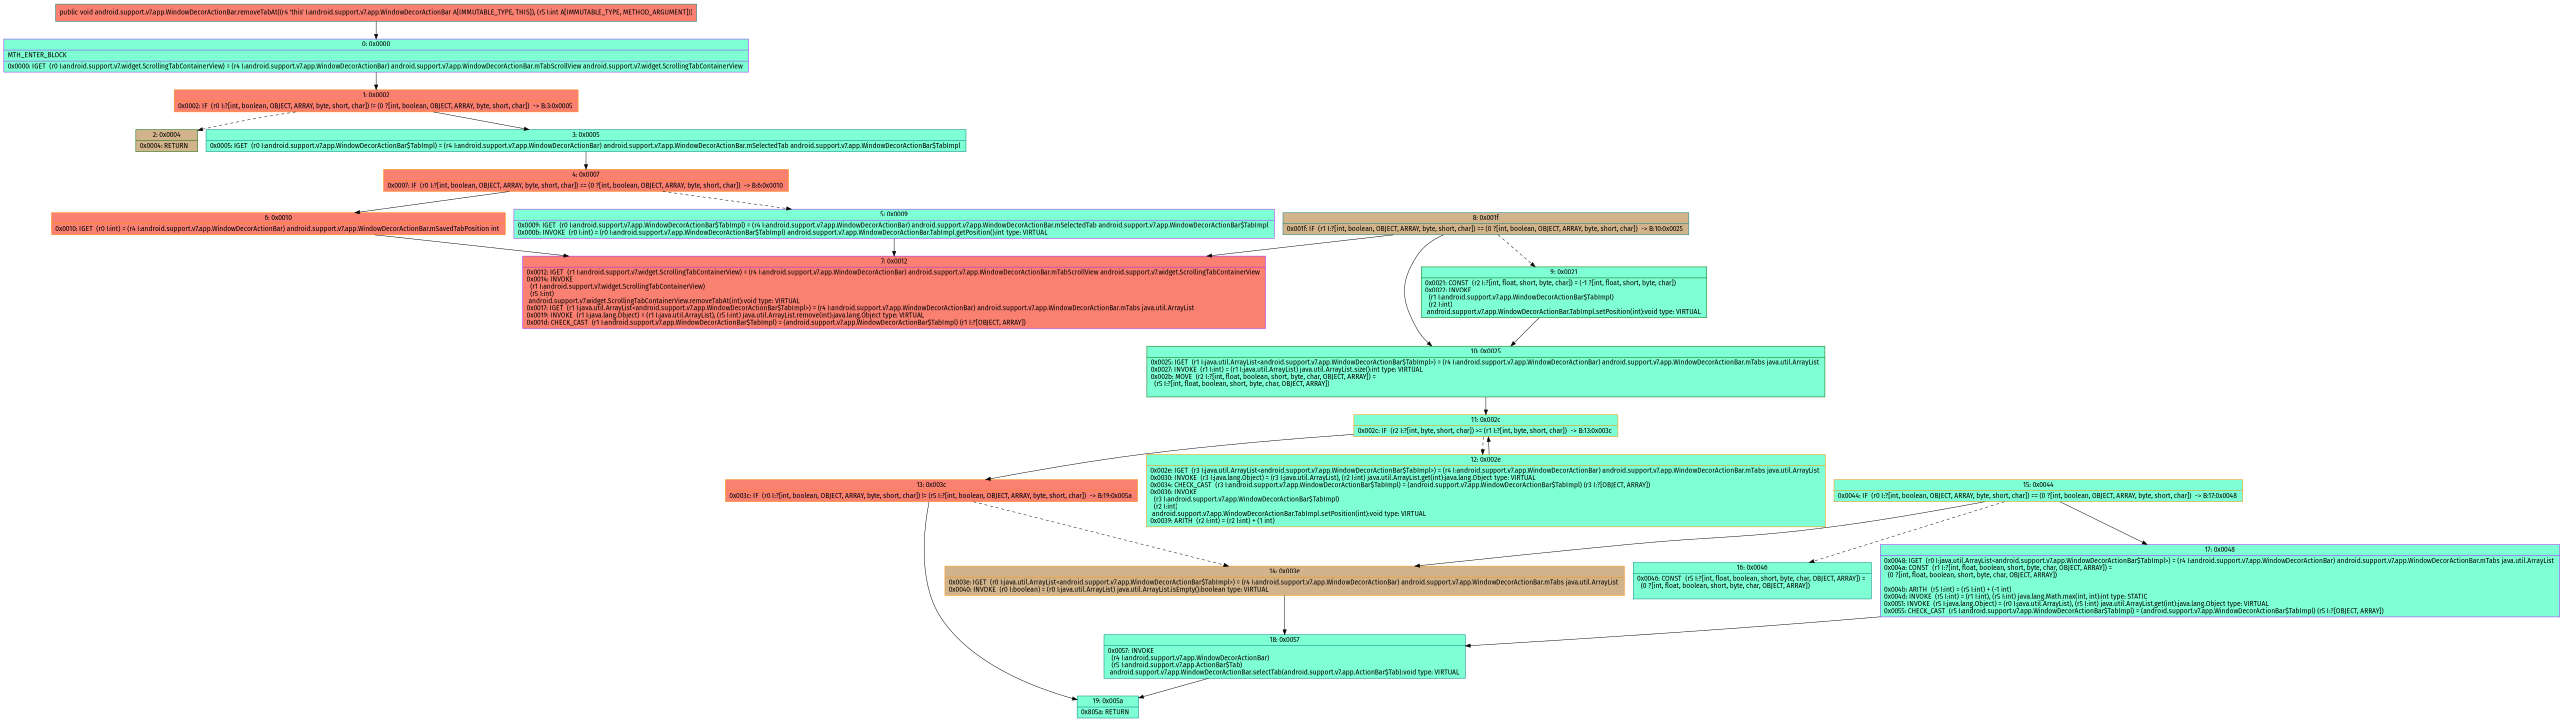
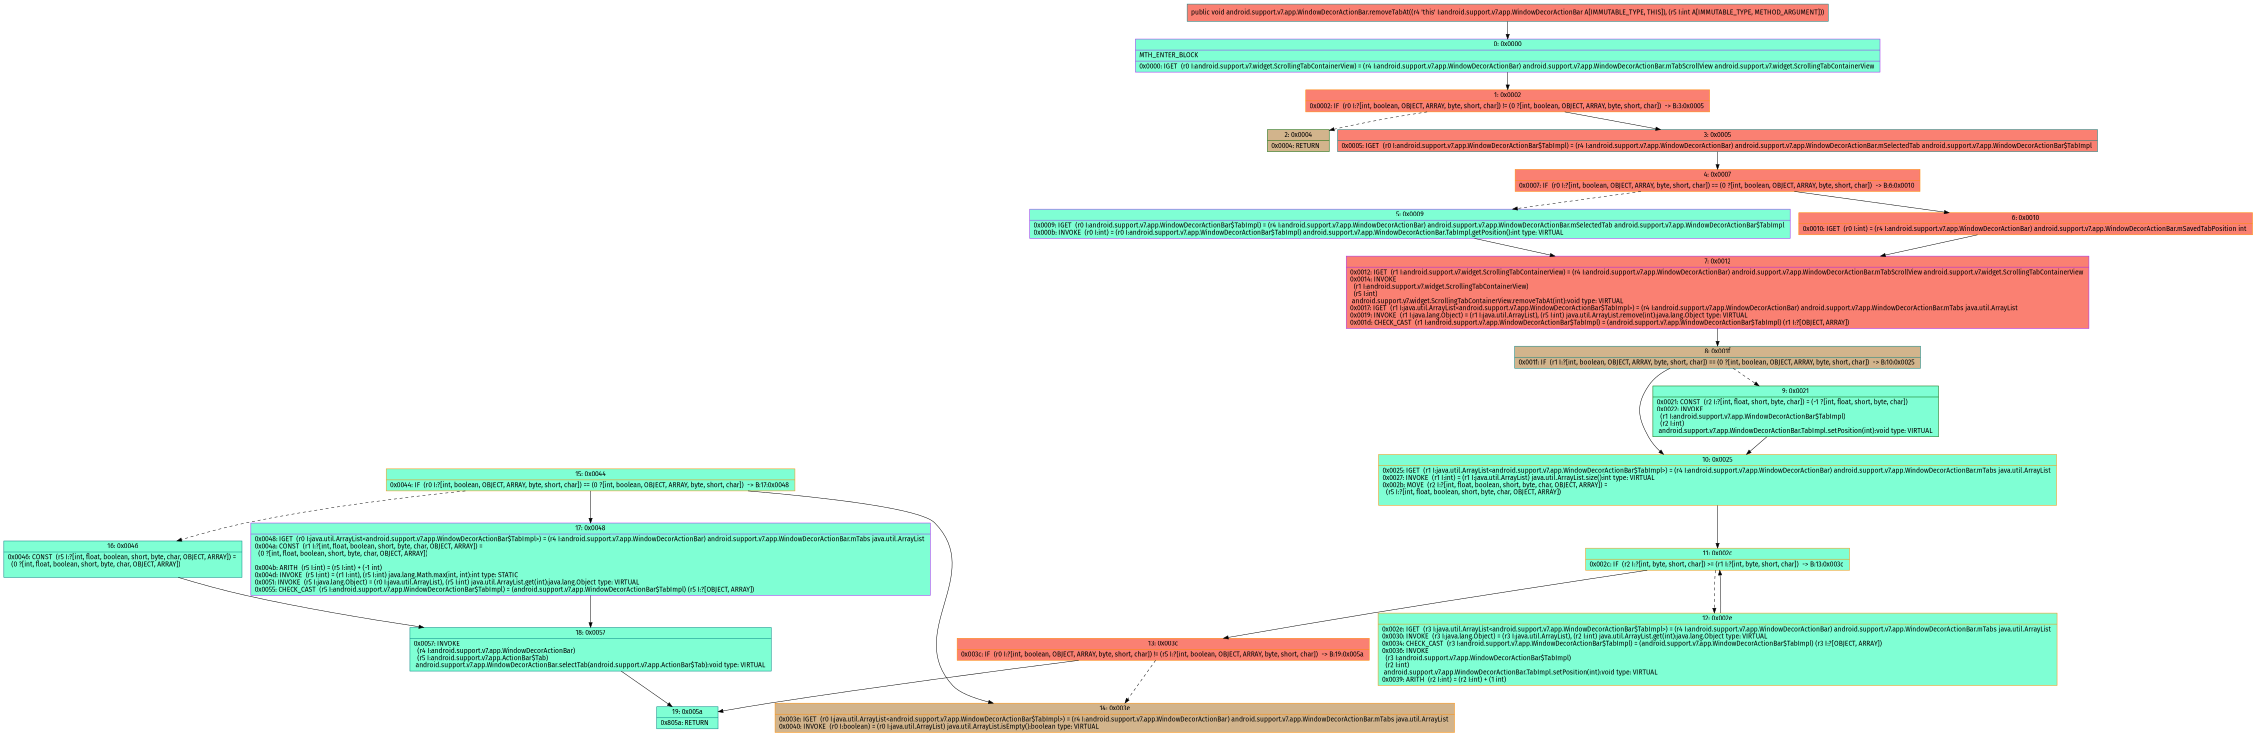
node "3: 0x0005": fillcolor aquamarine -> salmon
edge "8: 0x001f" -> "7: 0x0012": reversed
node "10: 0x0025": color darkgreen -> darkorange
edge "14: 0x003e" -> "18: 0x0057": now "16: 0x0046" -> "18: 0x0057"
